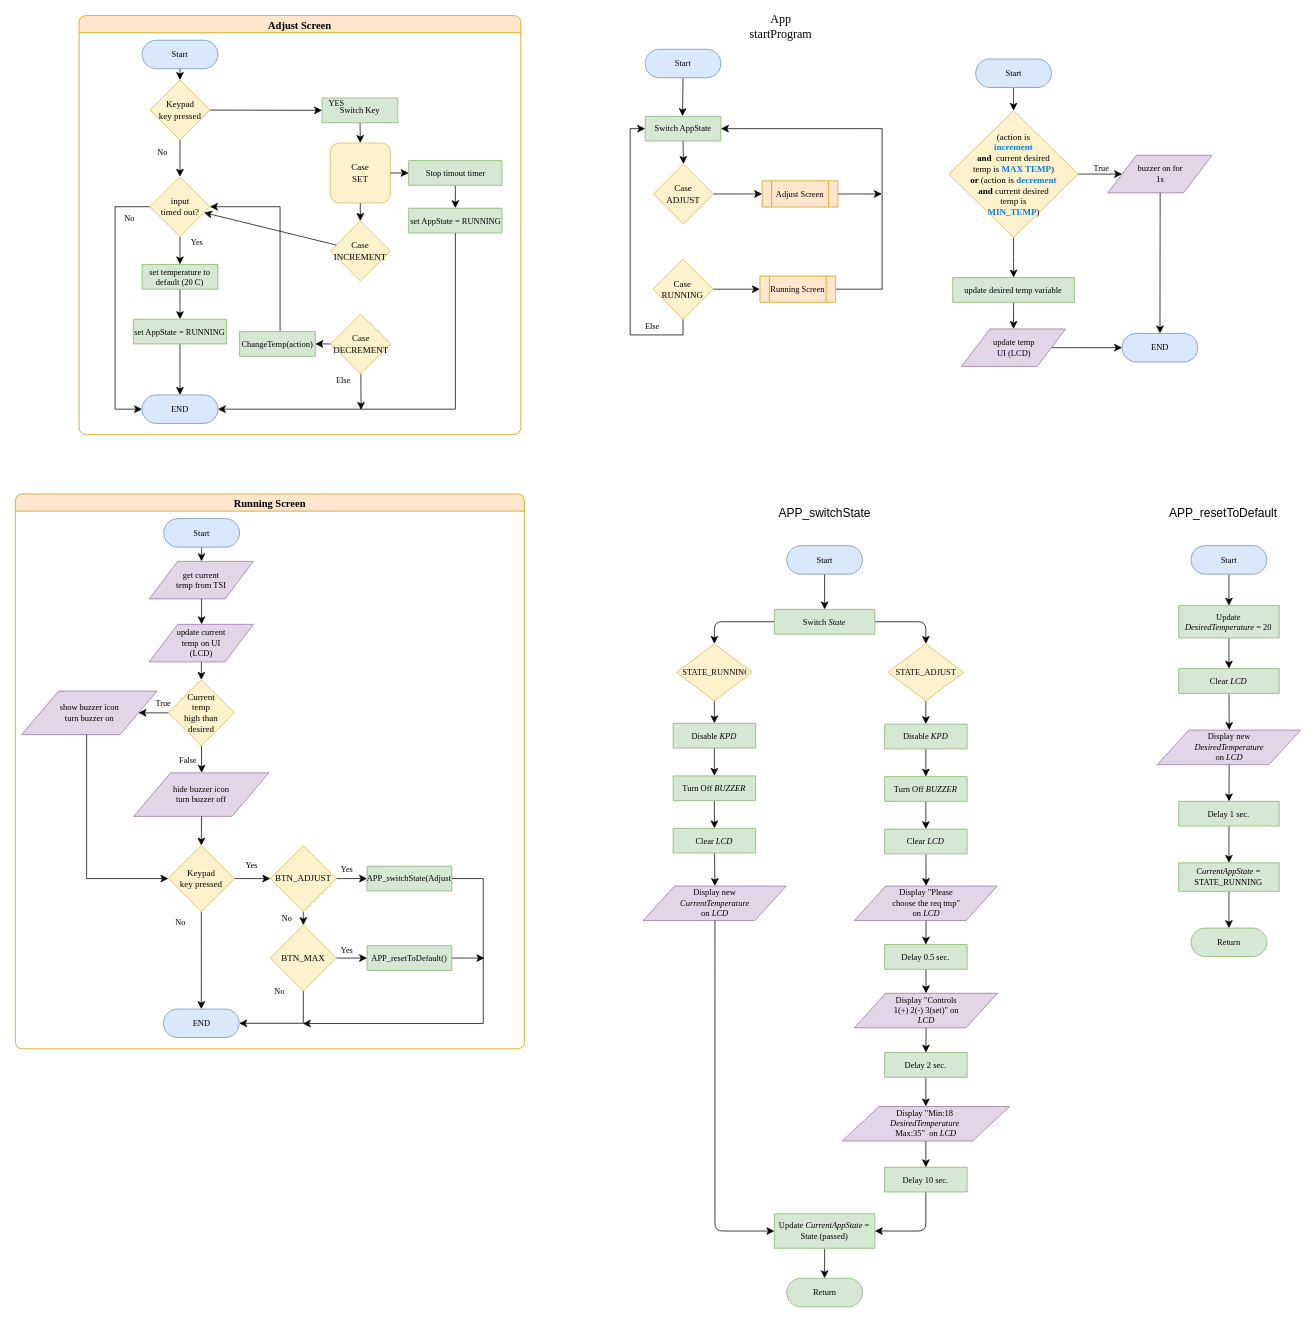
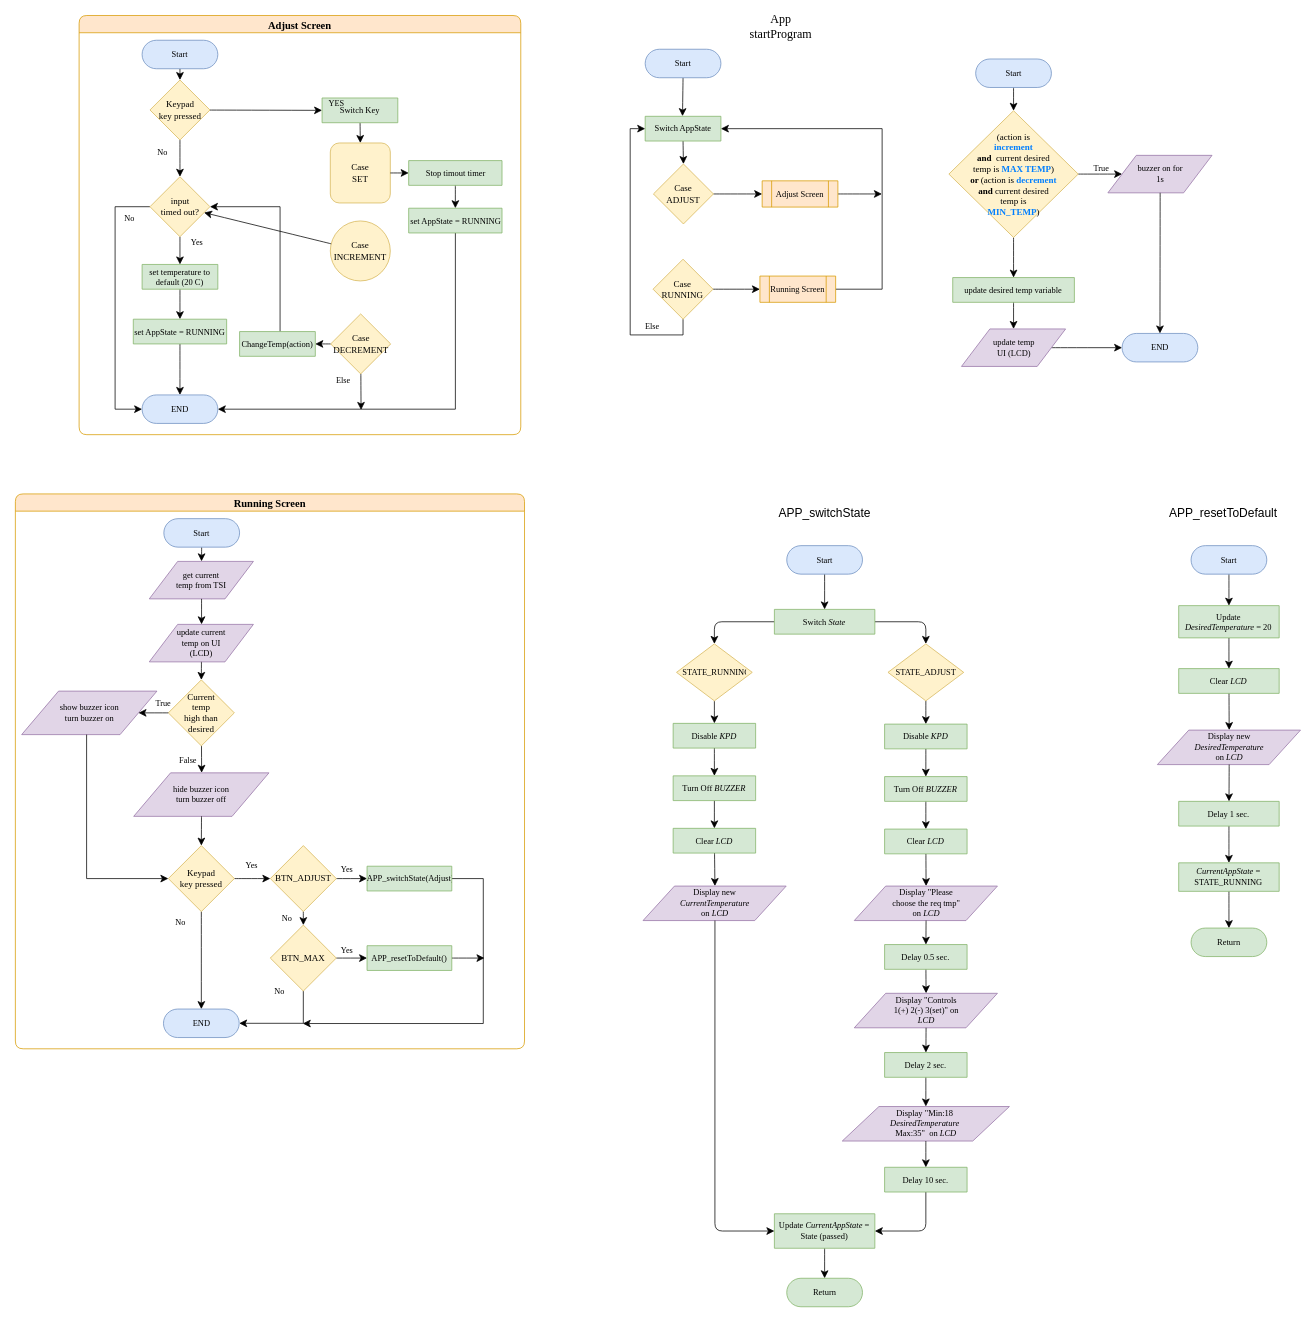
edge "CaseSET" -> "CaseINCREMENT": removed
node "CaseINCREMENT": shape diamond -> ellipse
